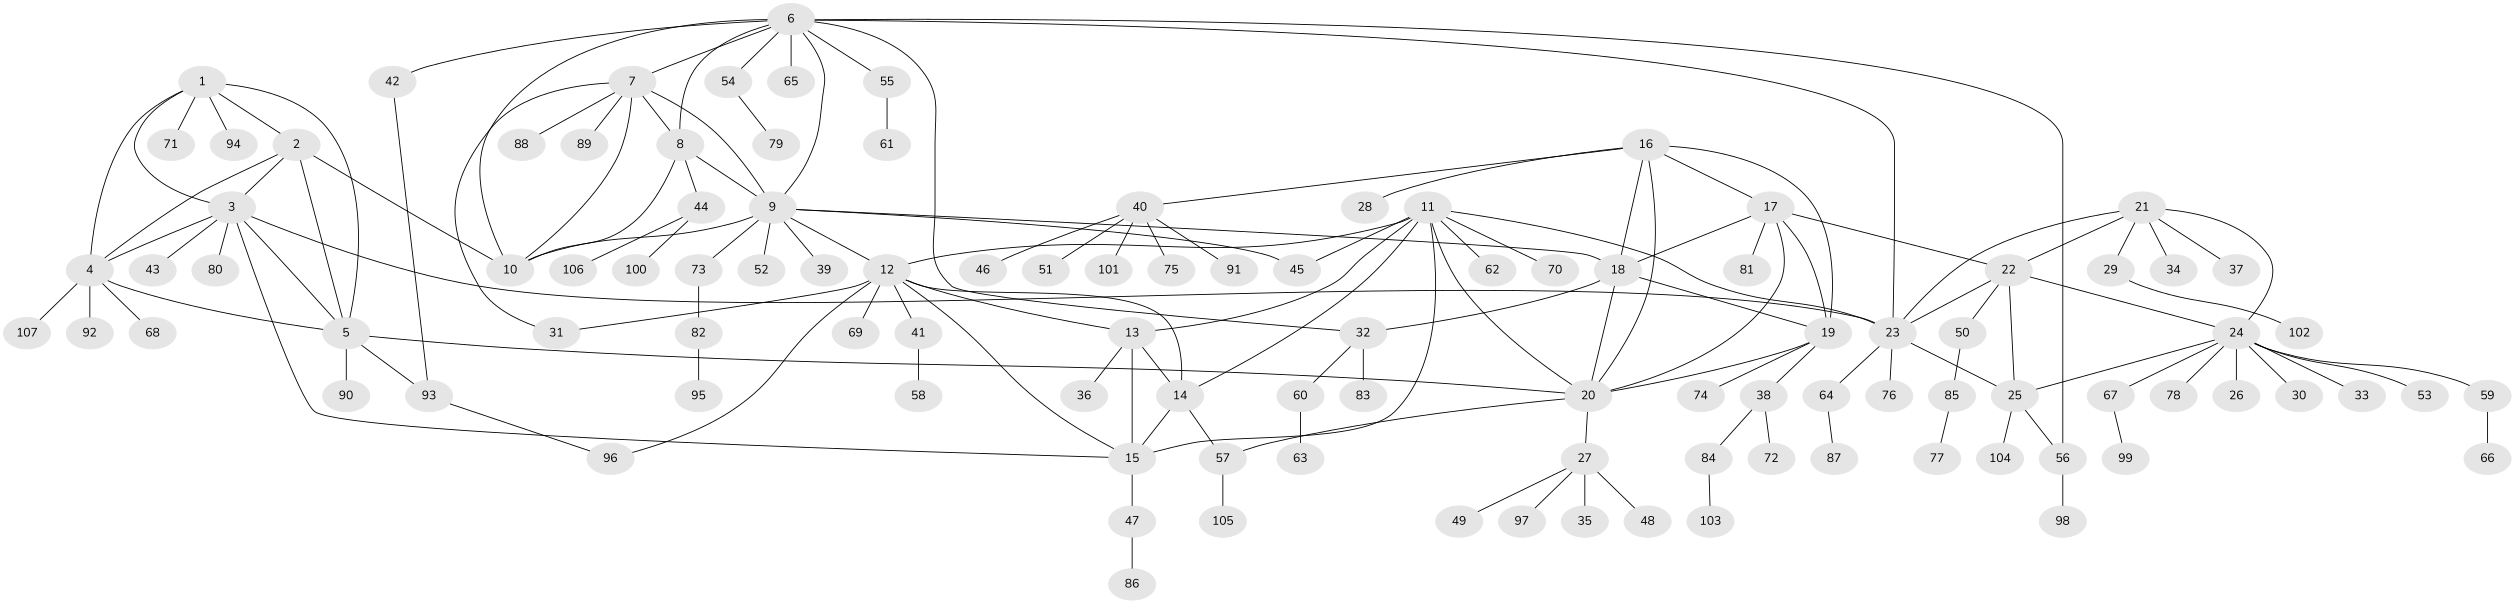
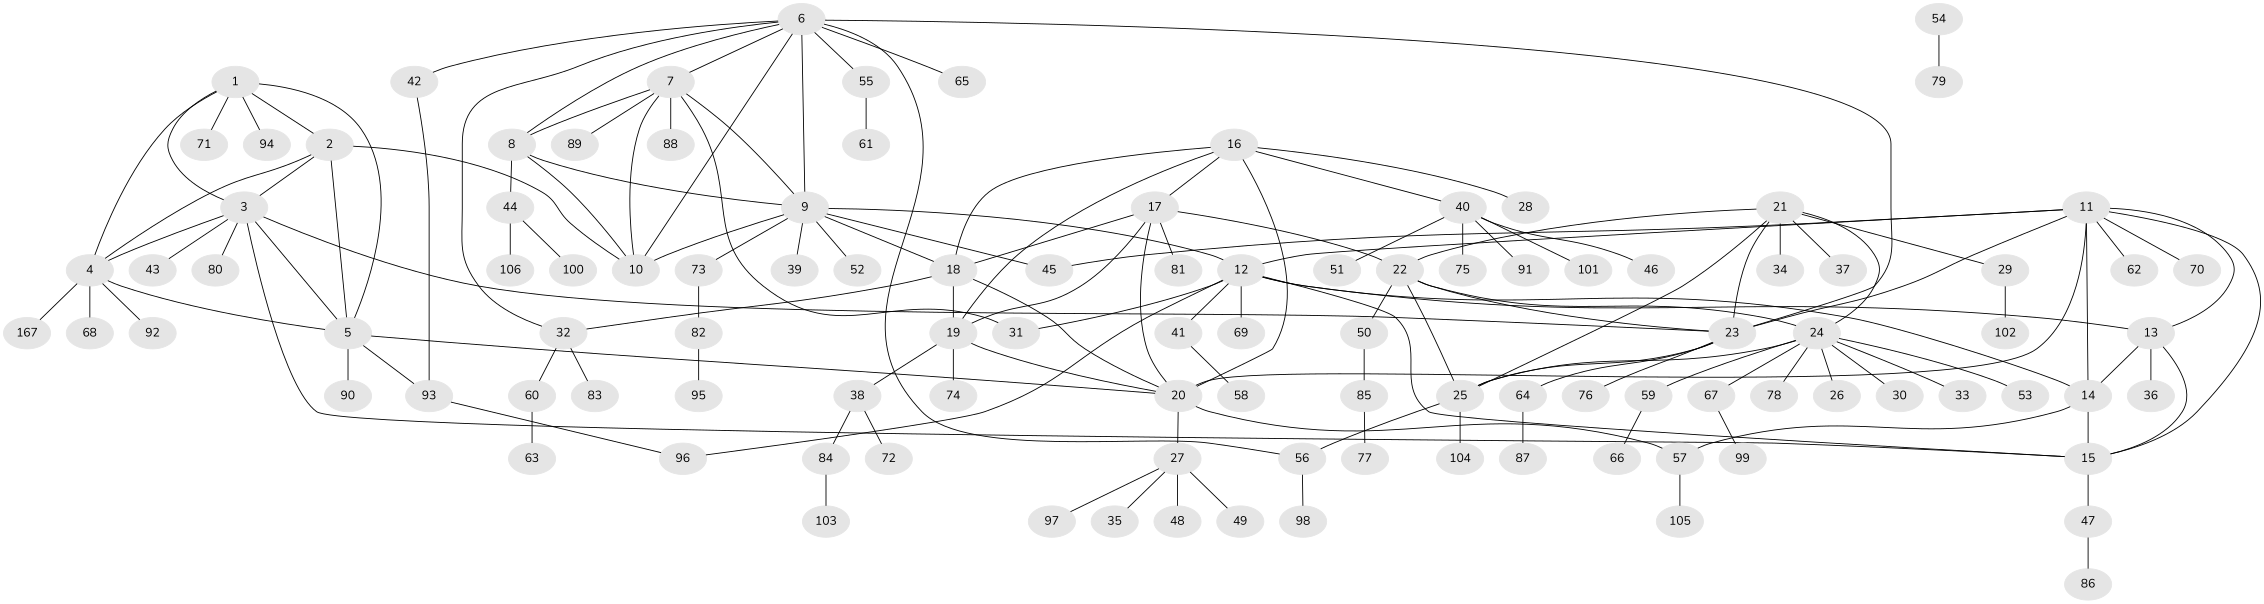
edge "6" -- "54": removed
edge "21" -- "25": added
node "107": label "107" -> "167"
